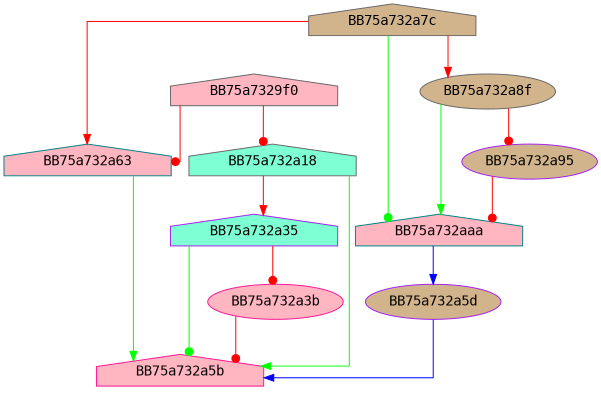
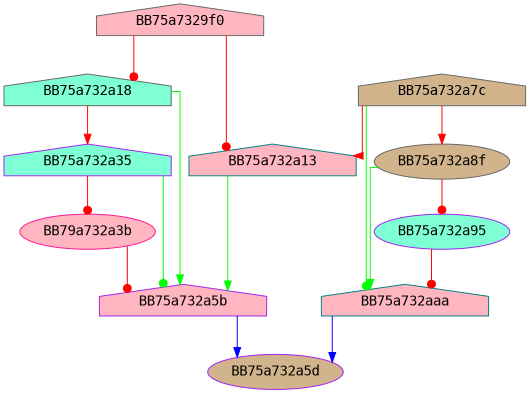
node "BB75a732a63": label "BB75a732a63" -> "BB75a732a13"
node "BB75a732a95": fillcolor tan -> aquamarine
node "BB75a732a3b": label "BB75a732a3b" -> "BB79a732a3b"
node "BB75a732a5b": color deeppink -> purple
edge "BB75a732a5d" -> "BB75a732a5b": reversed
